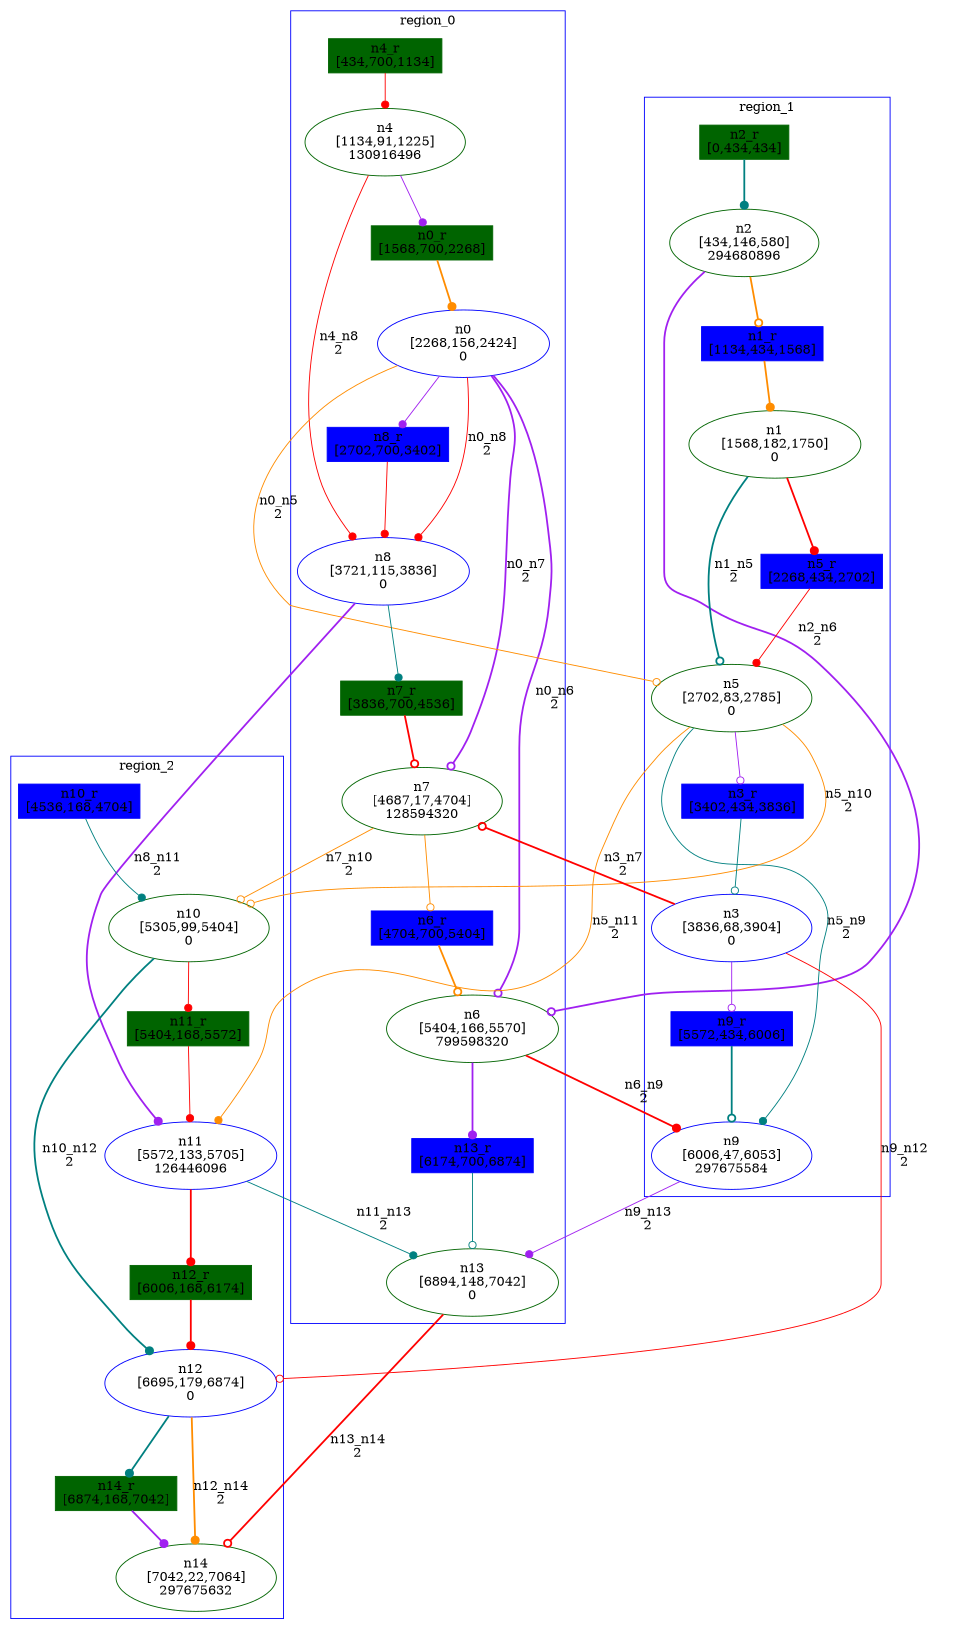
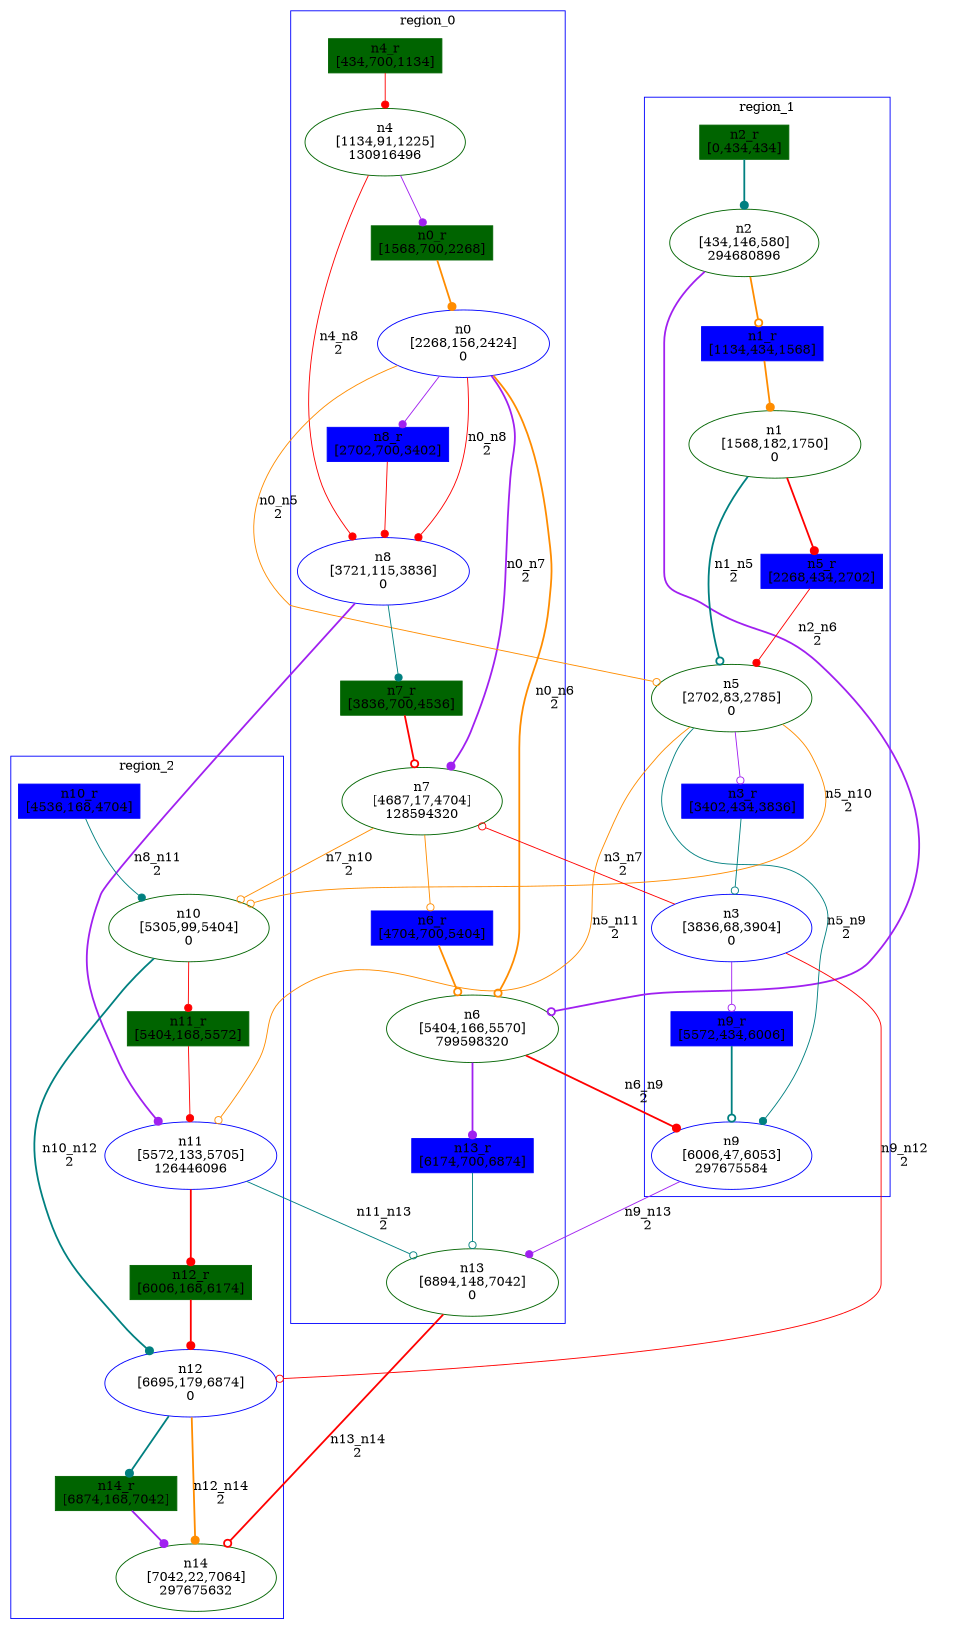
edge "n0 [2268,156,2424] 0" -> "n7 [4687,17,4704] 128594320": arrowhead odot -> dot
edge "n0 [2268,156,2424] 0" -> "n6 [5404,166,5570] 799598320": color purple -> darkorange
edge "n3 [3836,68,3904] 0" -> "n7 [4687,17,4704] 128594320": style bold -> solid
edge "n5 [2702,83,2785] 0" -> "n11 [5572,133,5705] 126446096": arrowhead dot -> odot
edge "n11 [5572,133,5705] 126446096" -> "n13 [6894,148,7042] 0": arrowhead dot -> odot
